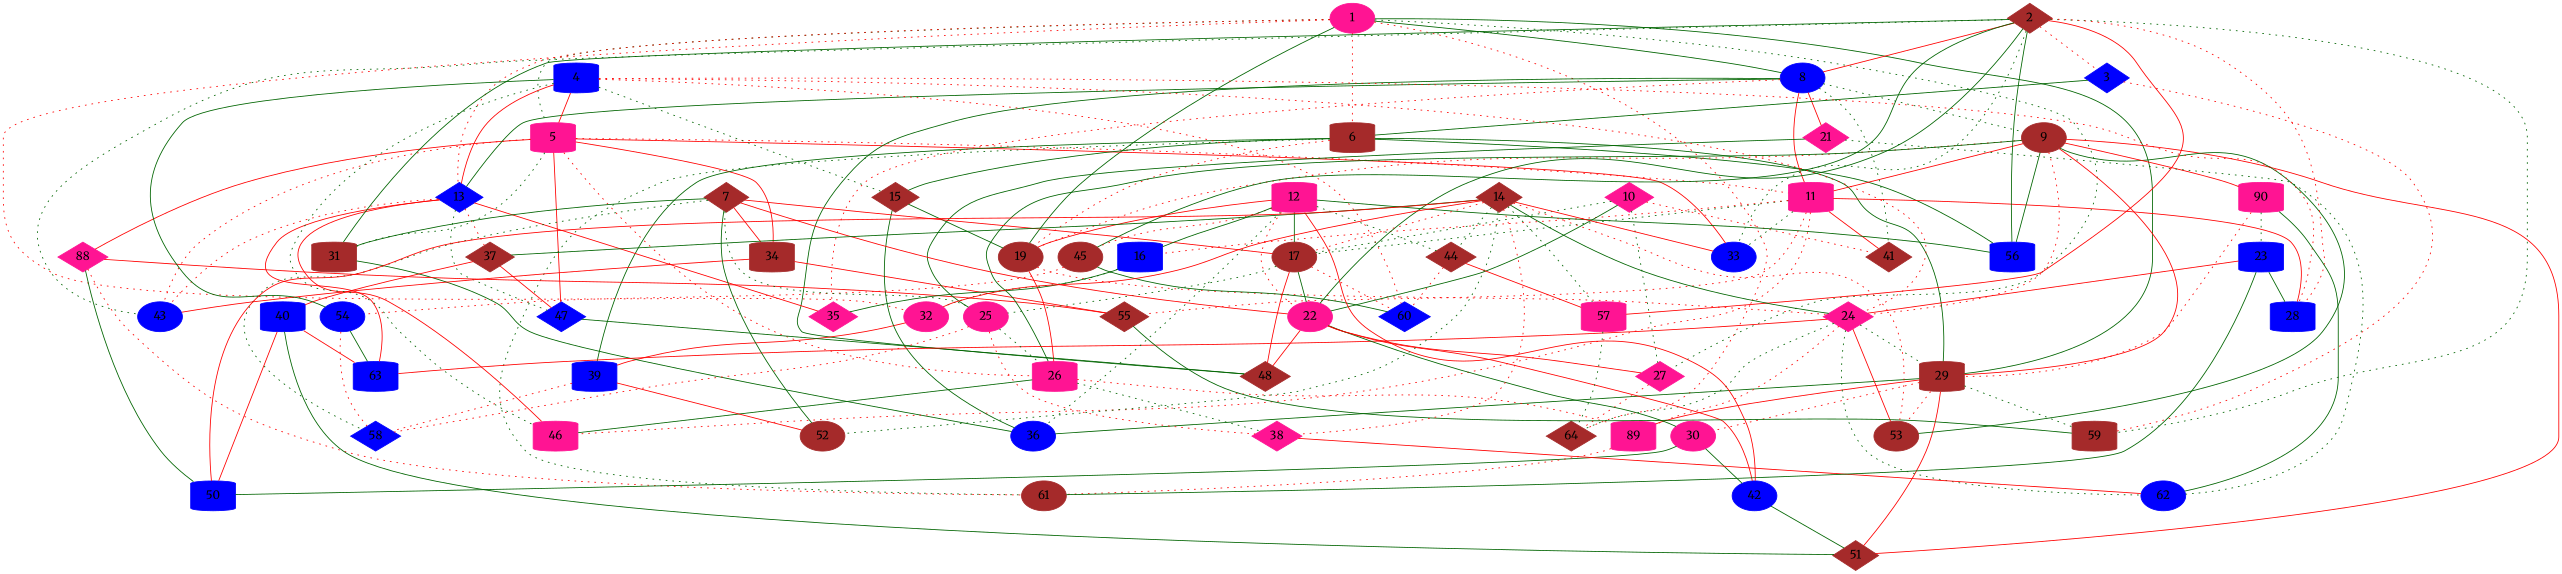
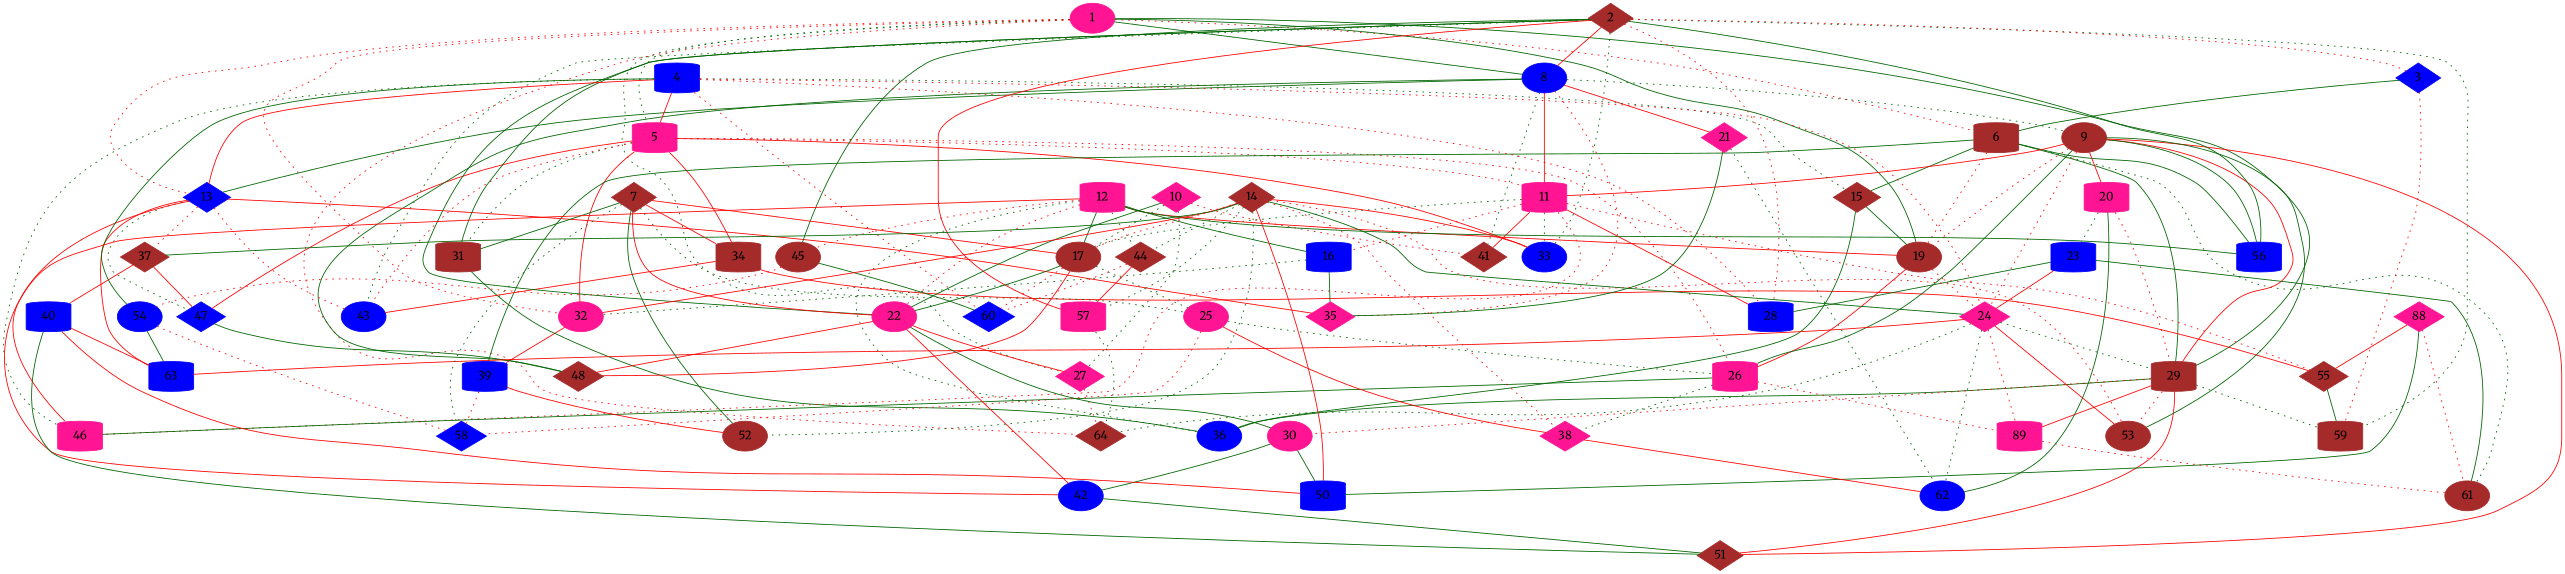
edge "21" -- "25": now "21" -- "35"
edge "5" -- "88": now "5" -- "32"
node "90": label "90" -> "20"
edge "25" -- "38": style dotted -> solid
